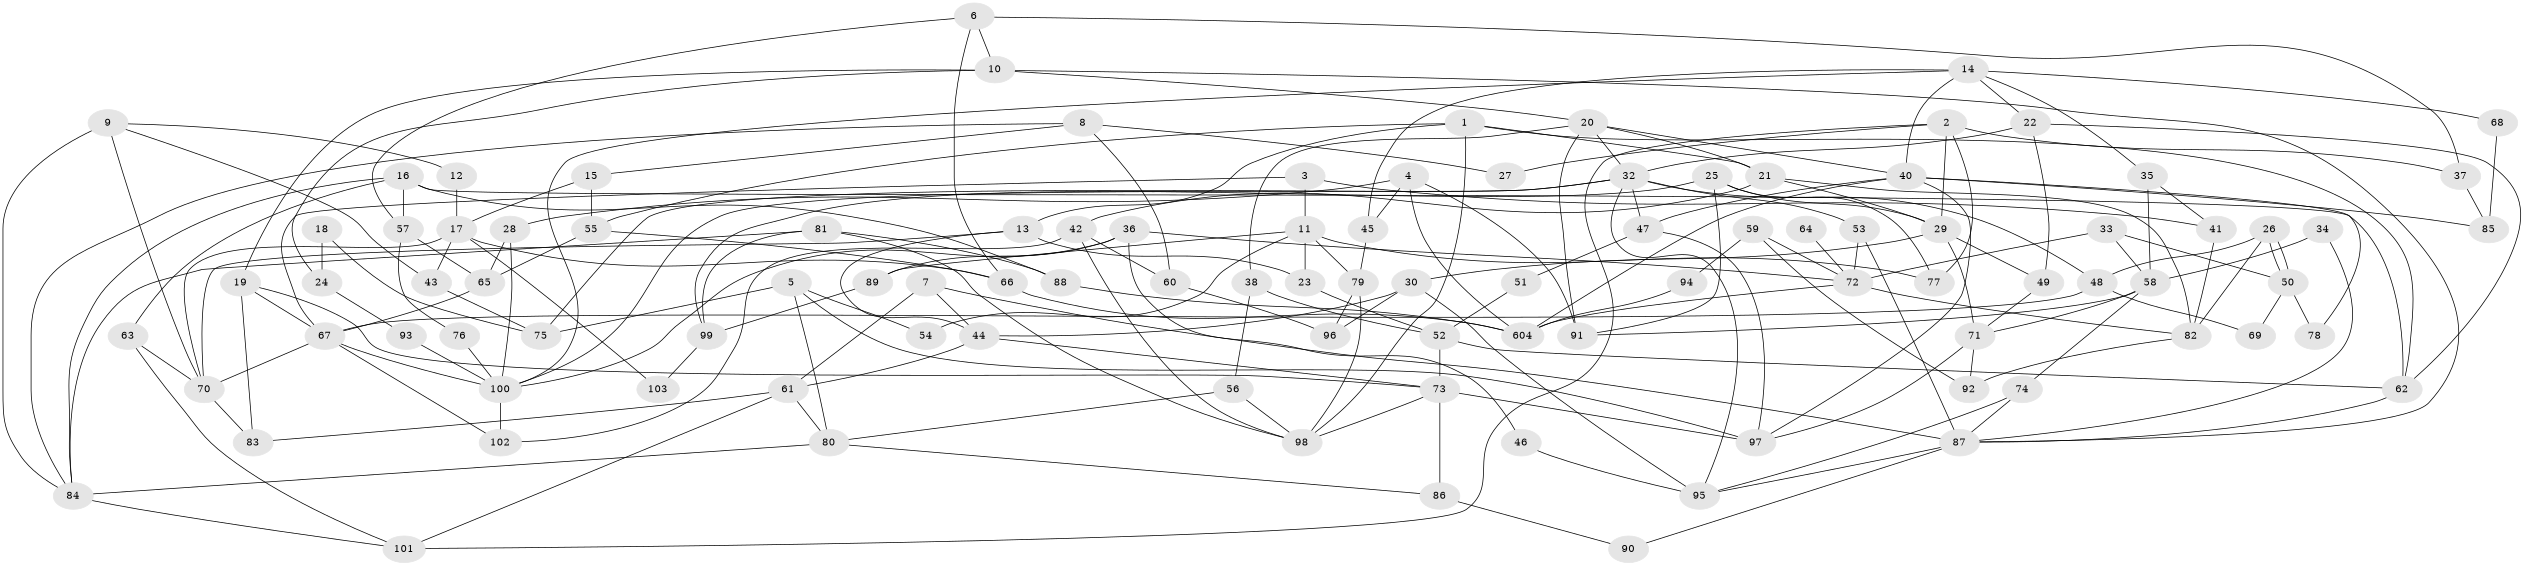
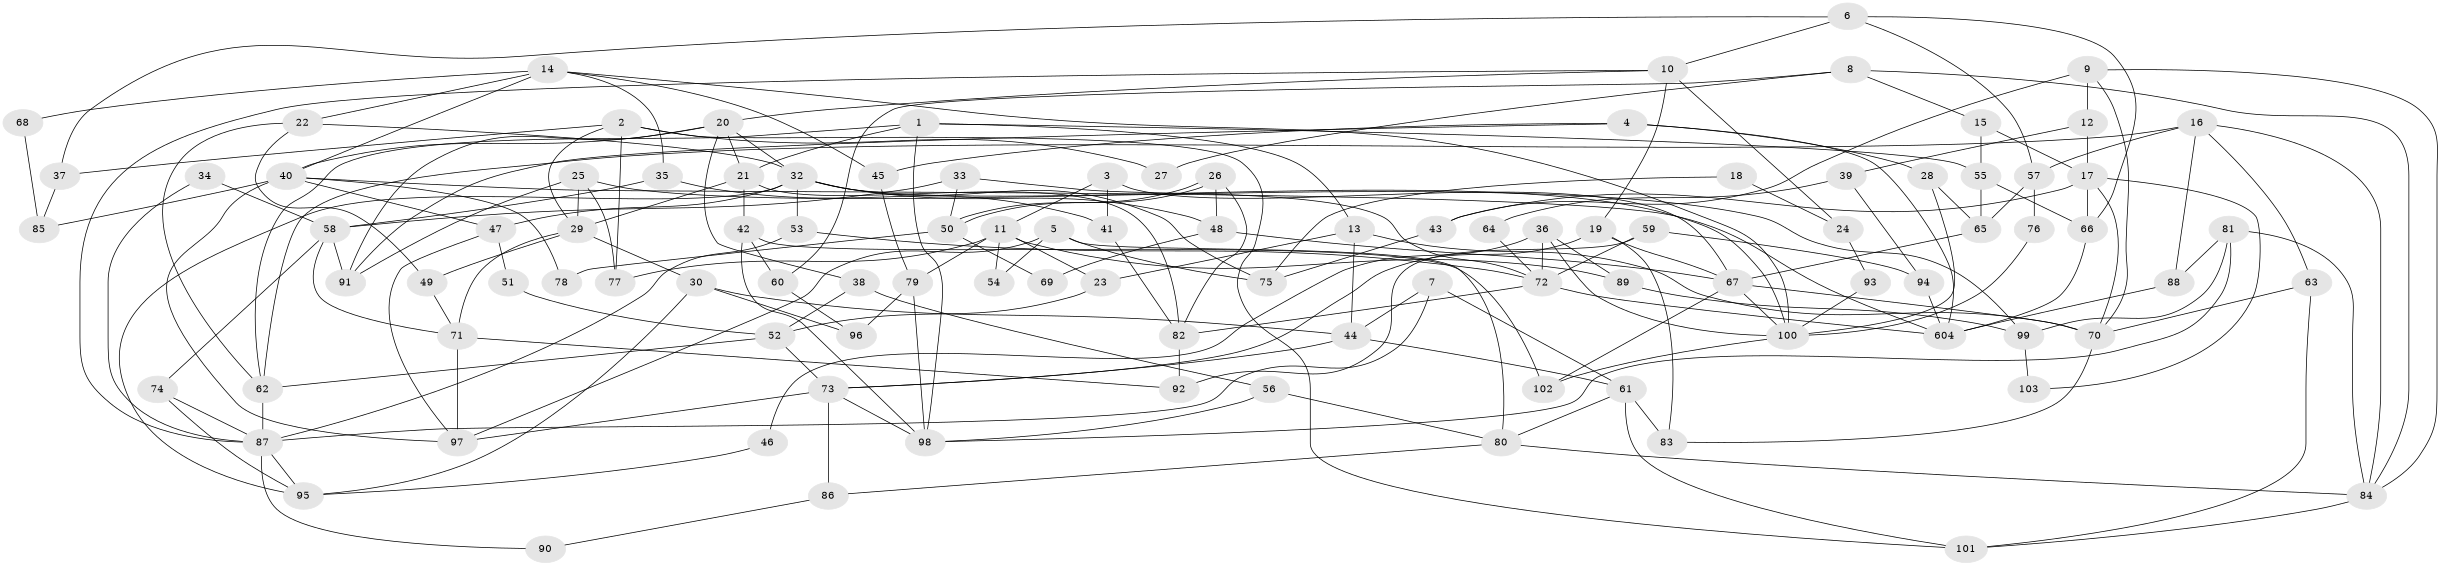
node "39": added
